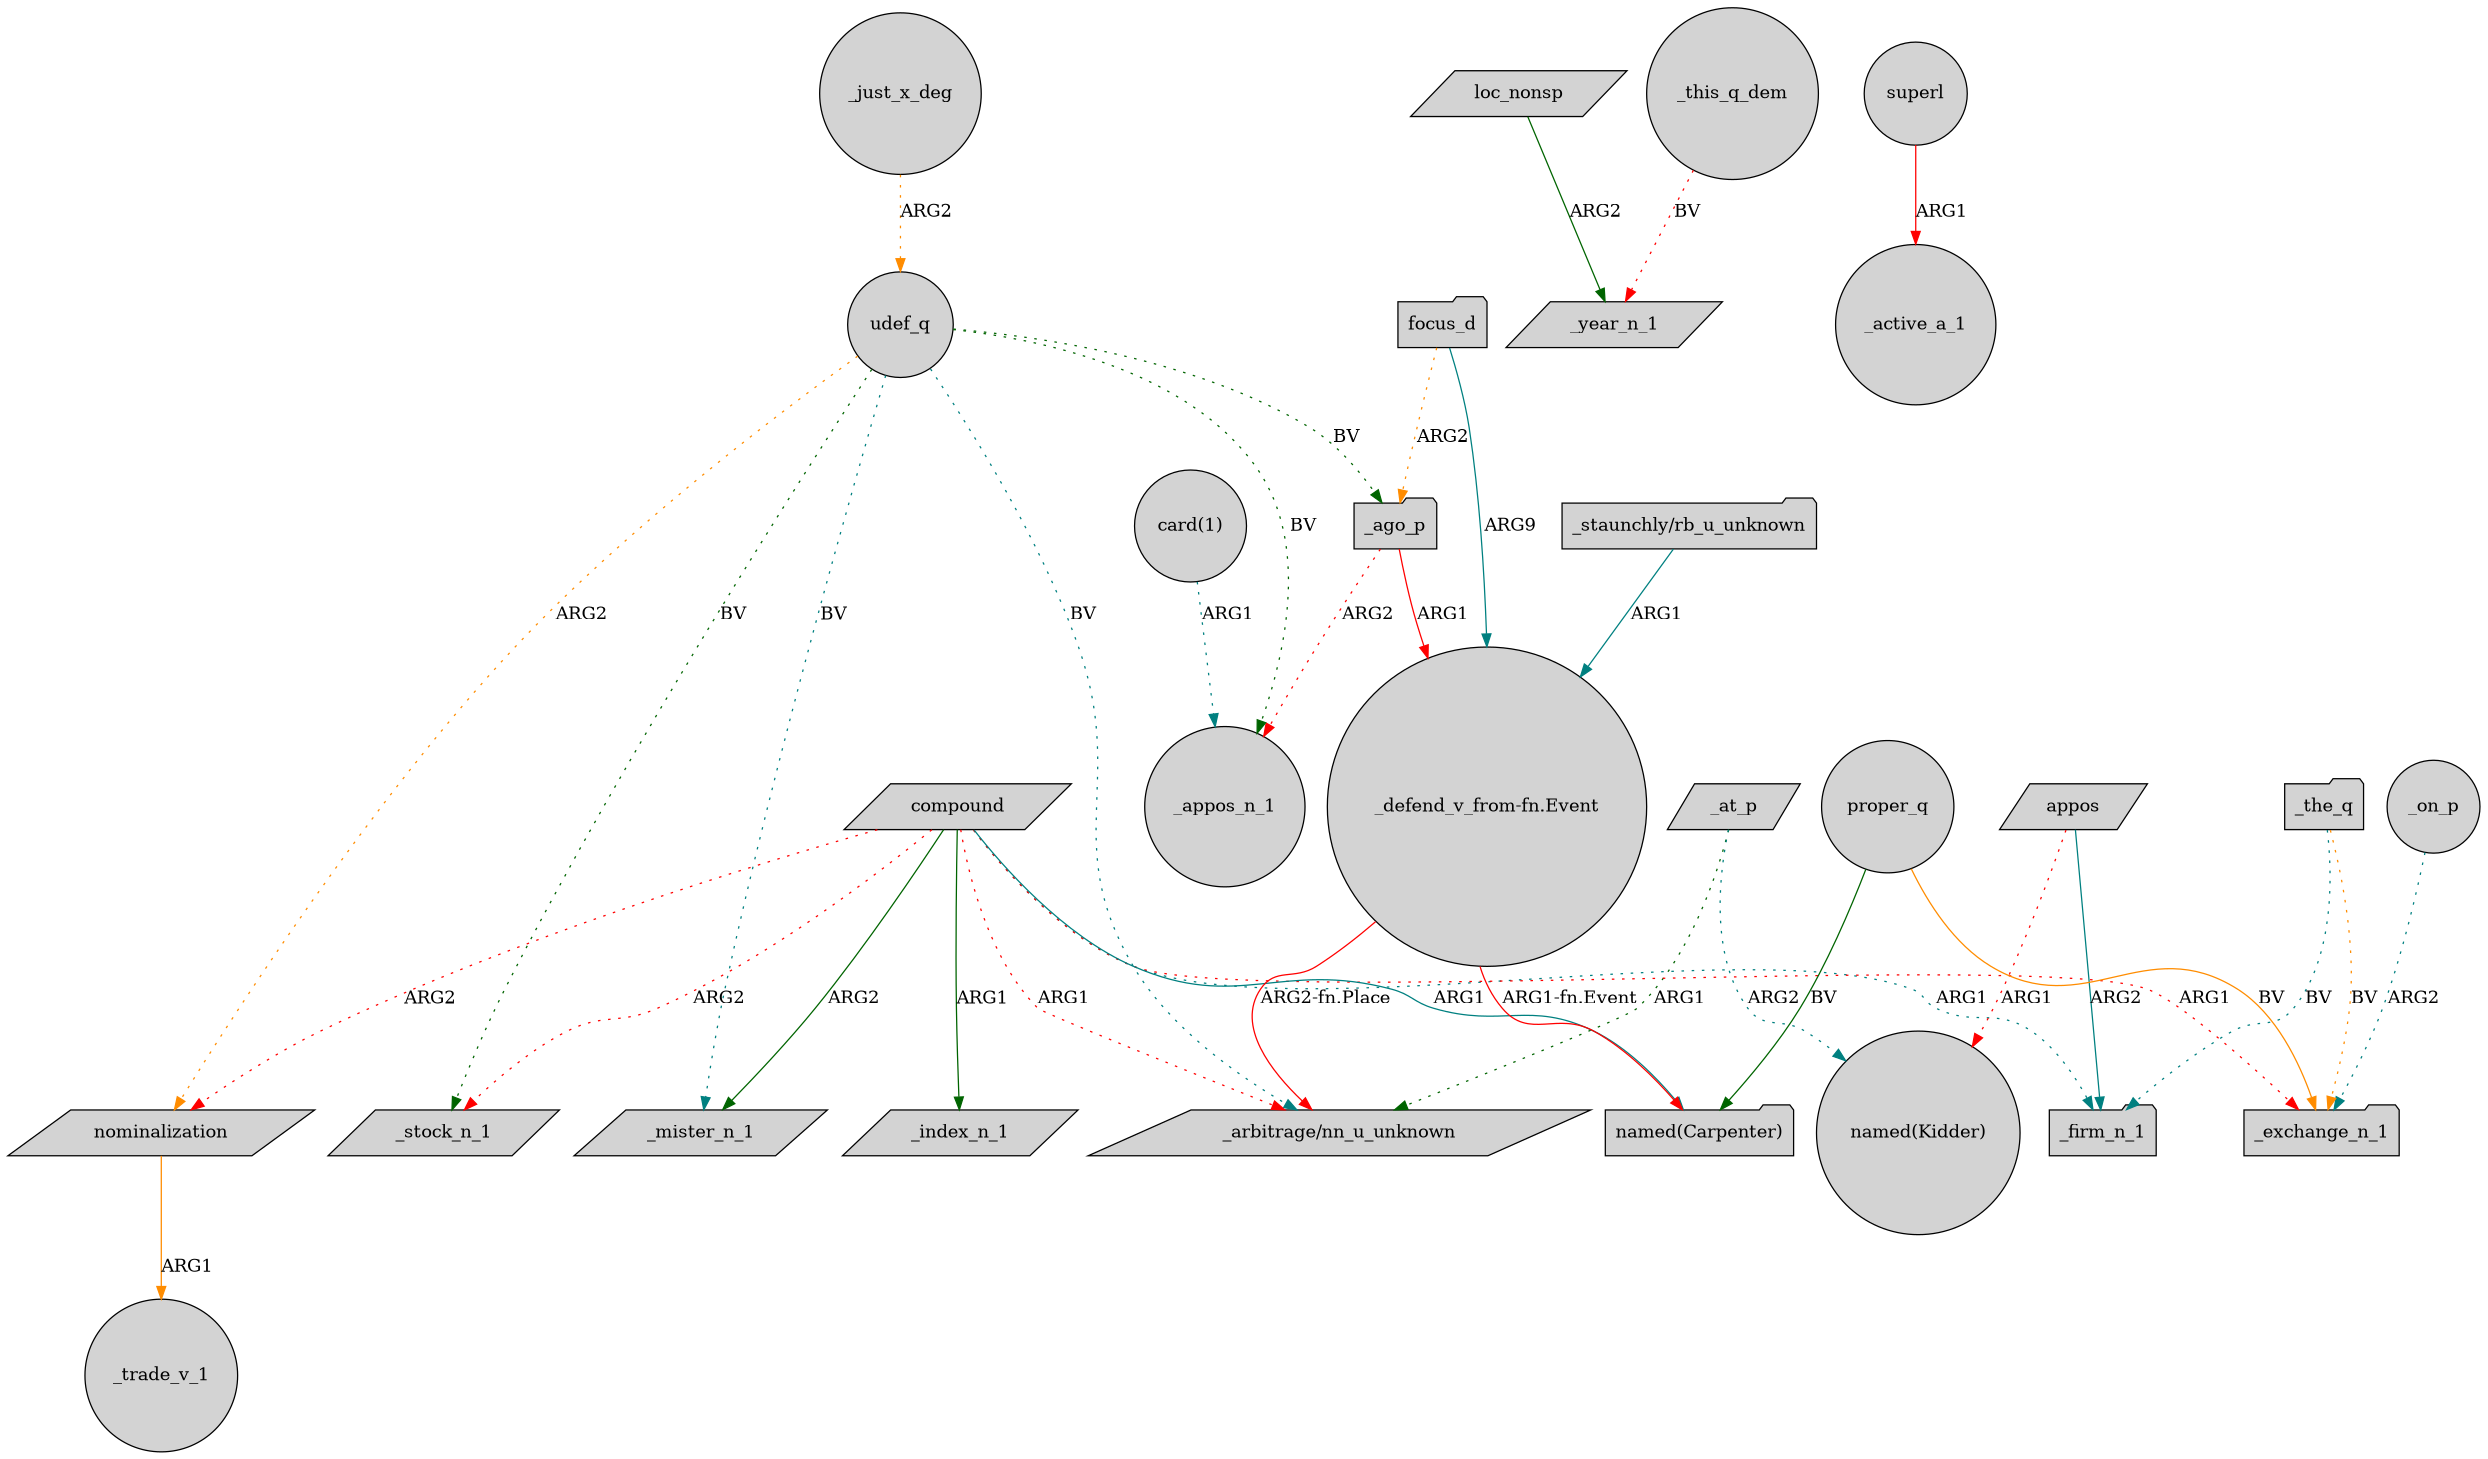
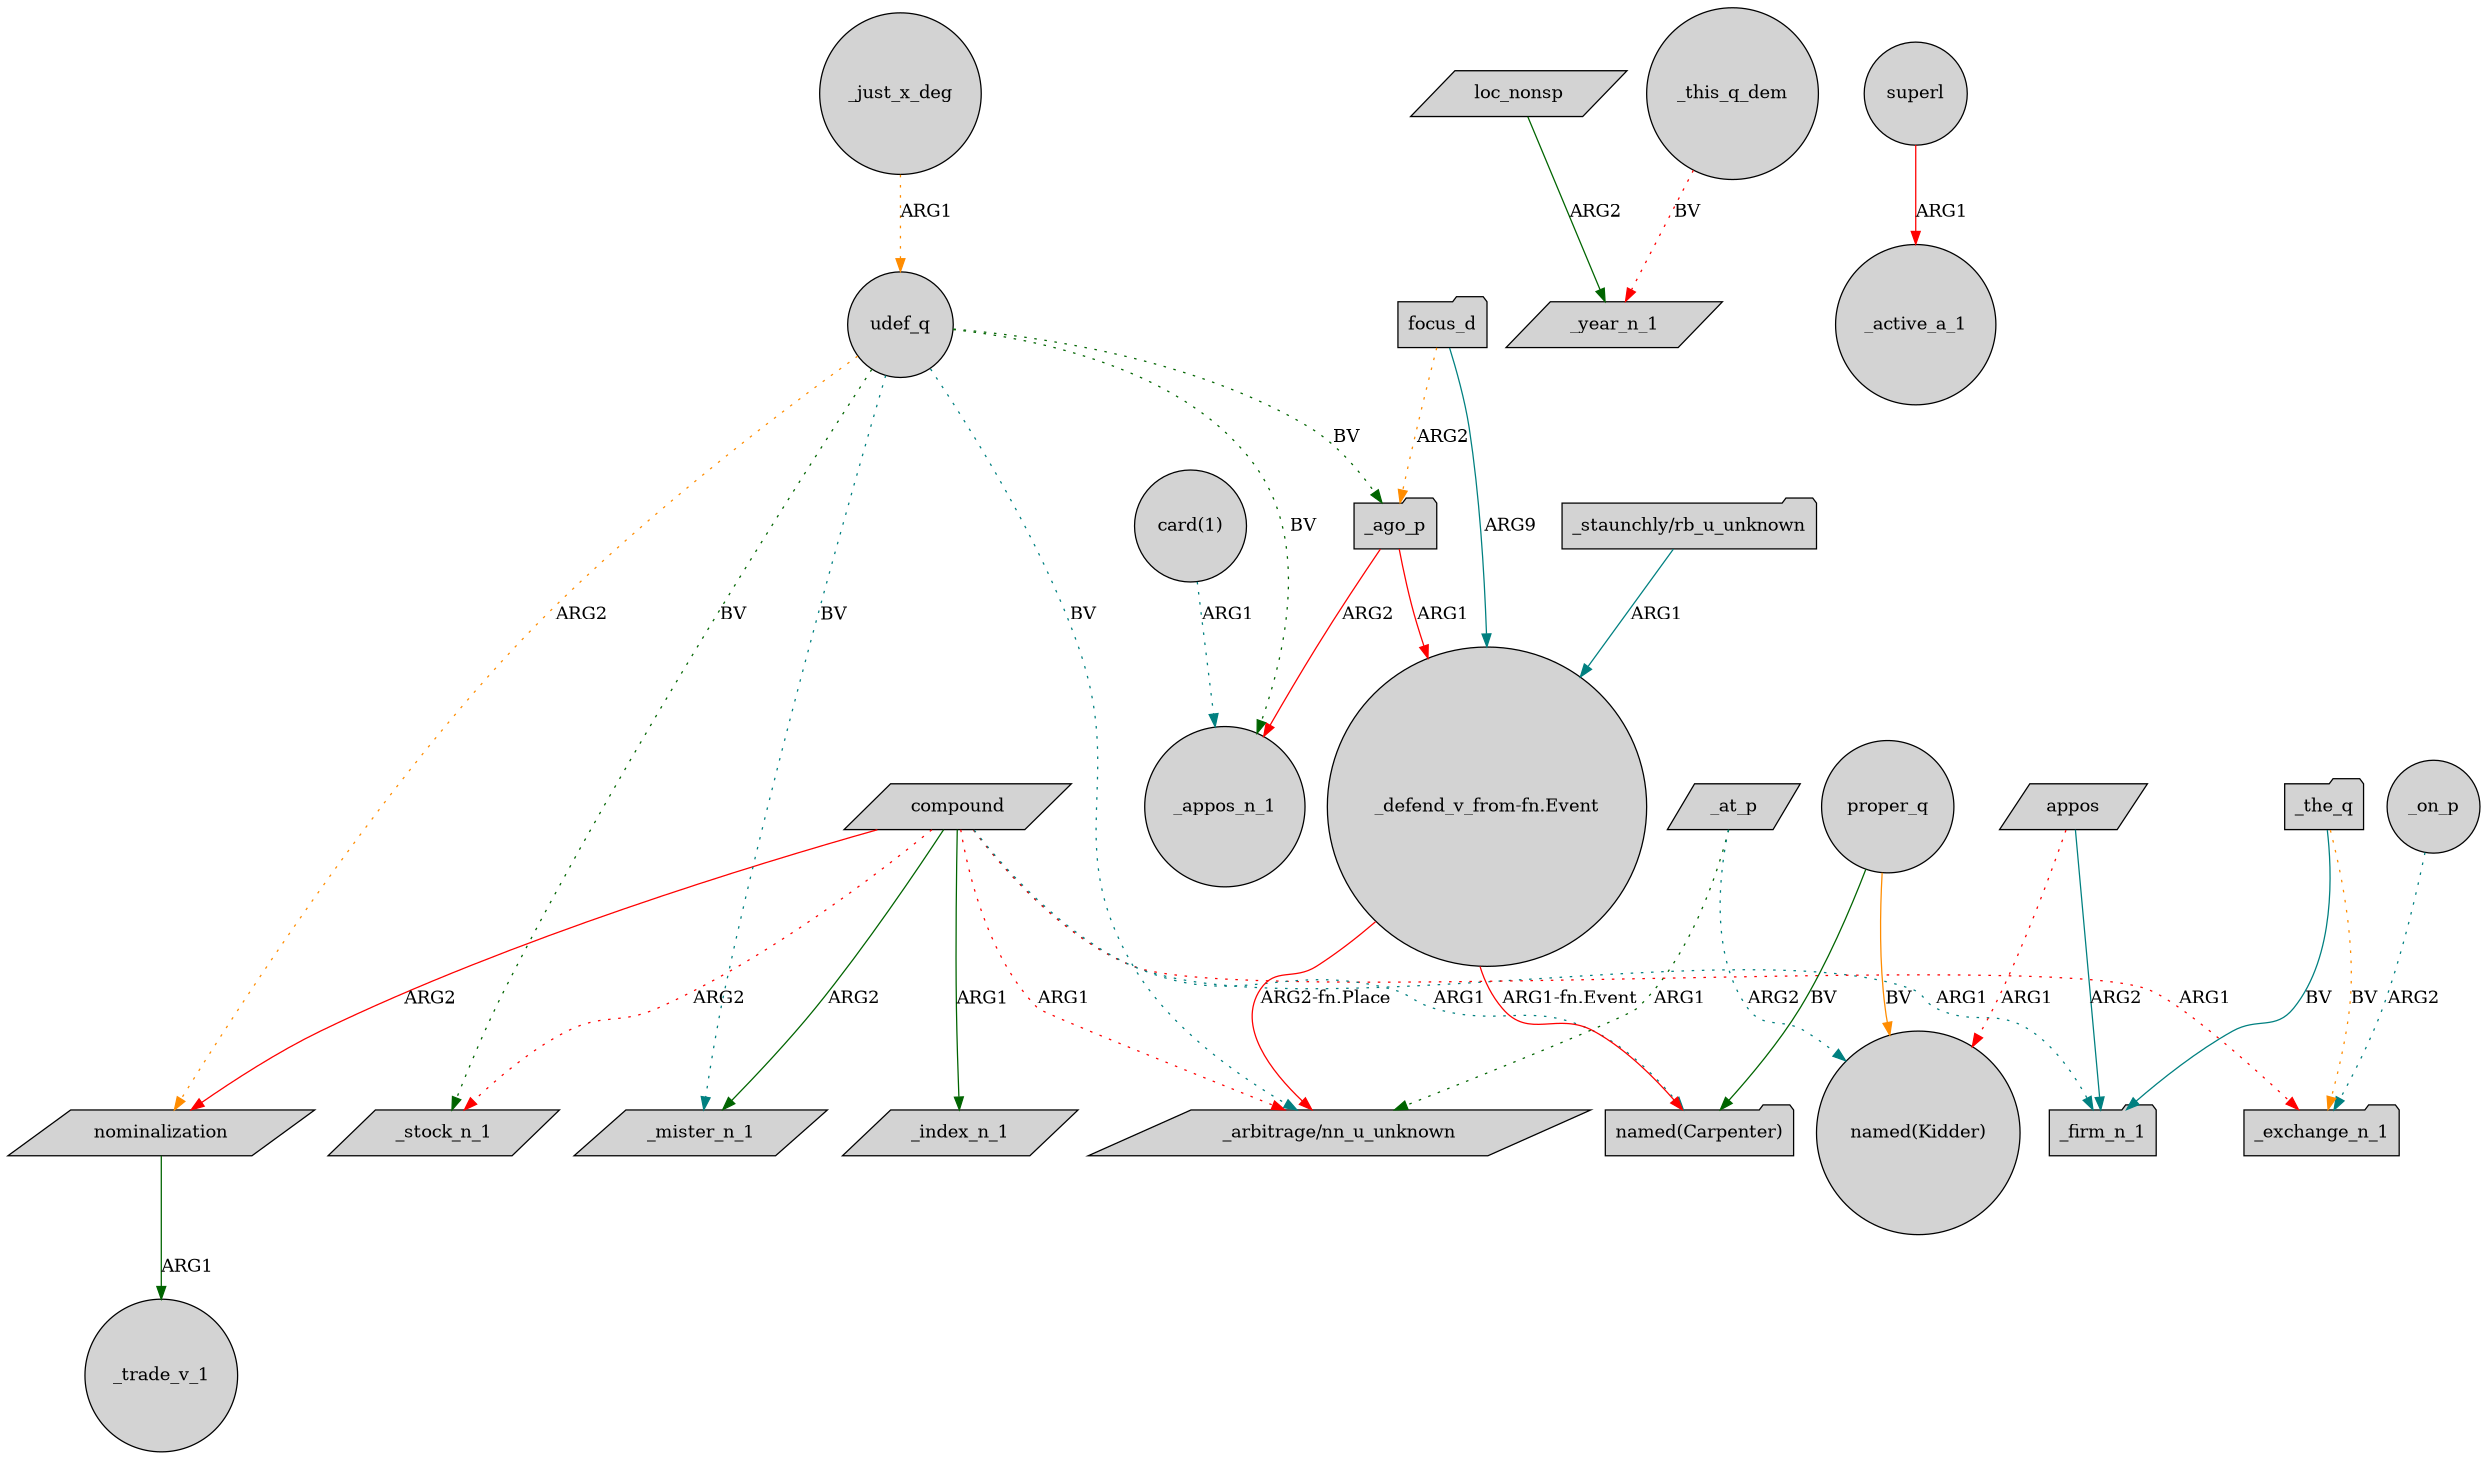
edge "_just_x_deg" -> "udef_q": label "ARG2" -> "ARG1"
edge "_ago_p" -> "_appos_n_1": style dotted -> solid
edge "compound" -> "nominalization": style dotted -> solid
edge "proper_q" -> "_exchange_n_1": now "proper_q" -> "named(Kidder)"
edge "compound" -> "named(Carpenter)": style solid -> dotted
edge "_the_q" -> "_firm_n_1": style dotted -> solid
edge "nominalization" -> "_trade_v_1": color darkorange -> darkgreen
